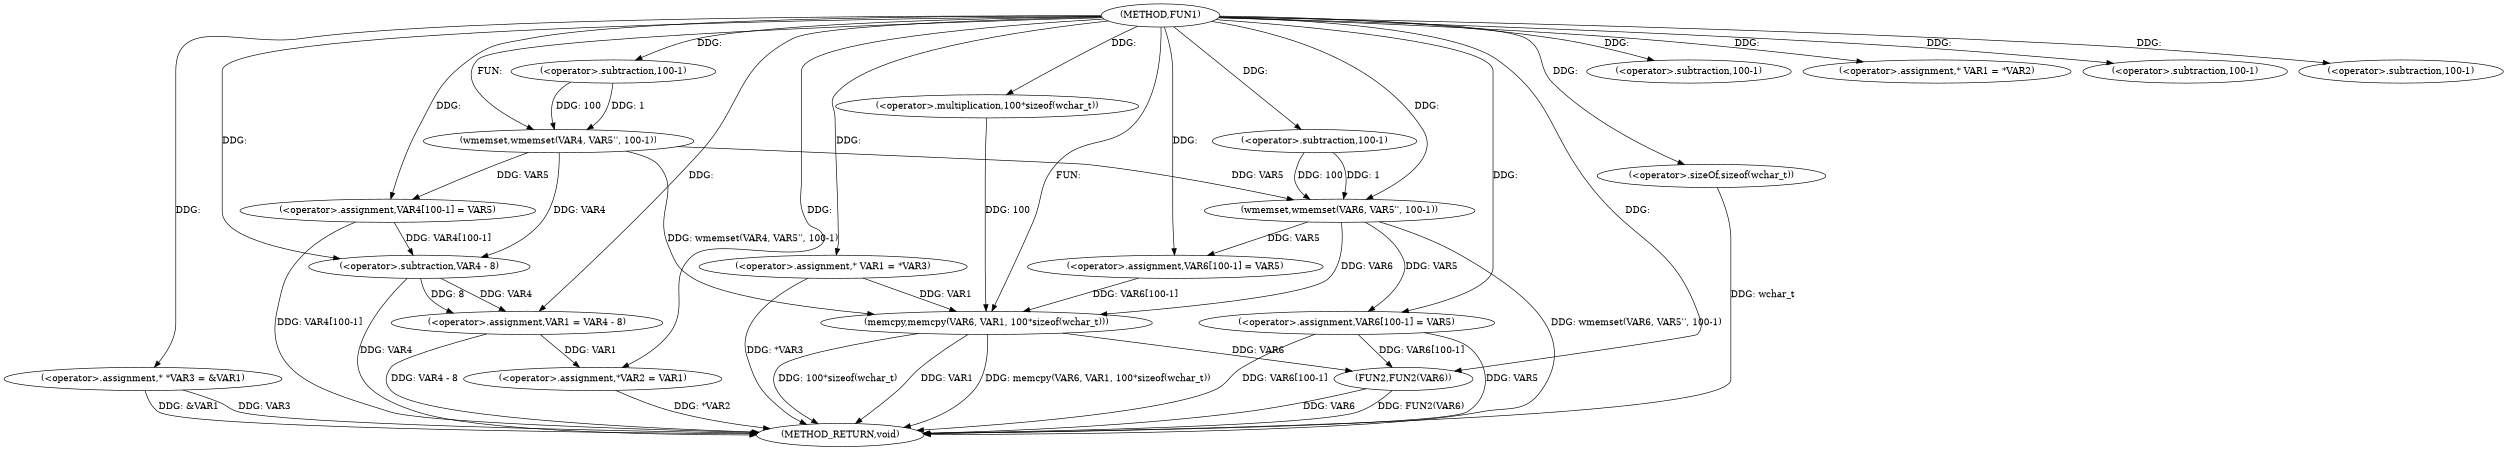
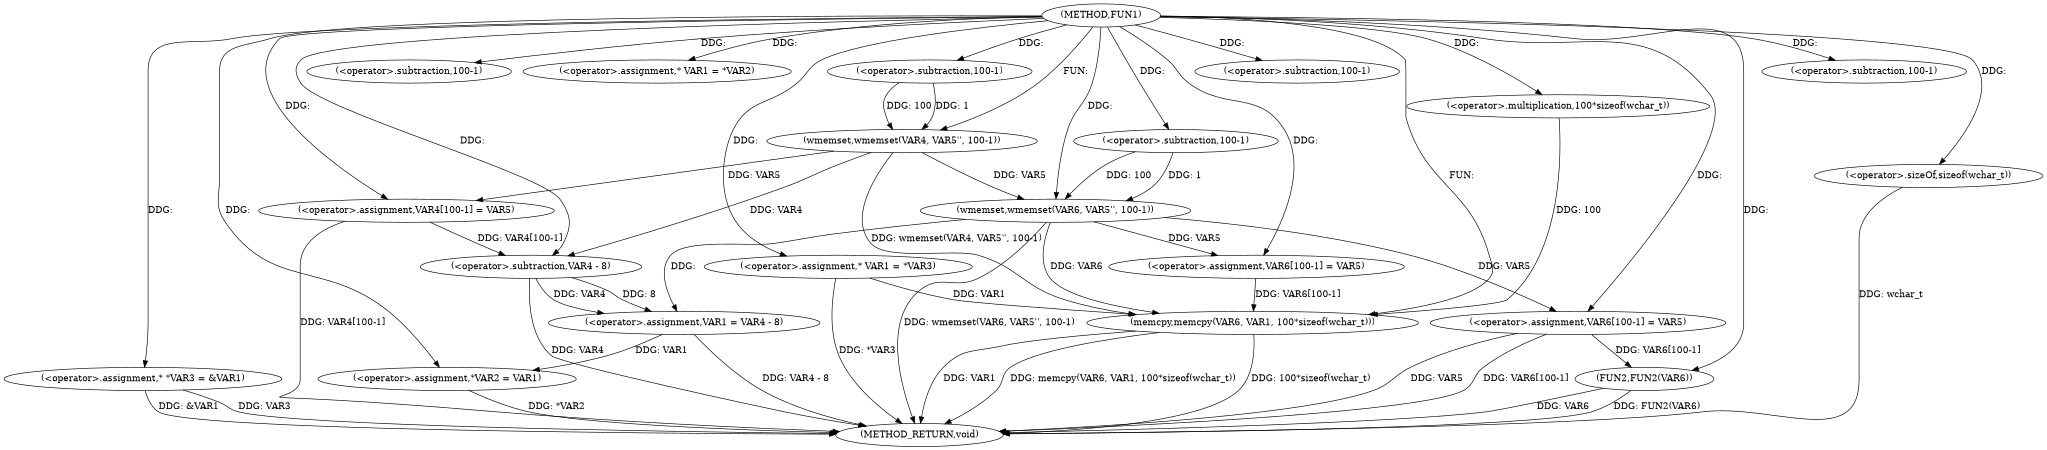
edge "(METHOD,FUN1)" -> "(<operator>.assignment,VAR1 = VAR4 - 8)": now "(wmemset,wmemset(VAR6, VAR5'', 100-1))" -> "(<operator>.assignment,VAR1 = VAR4 - 8)"
edge "(memcpy,memcpy(VAR6, VAR1, 100*sizeof(wchar_t)))" -> "(FUN2,FUN2(VAR6))": removed, label "DDG: VAR6"
